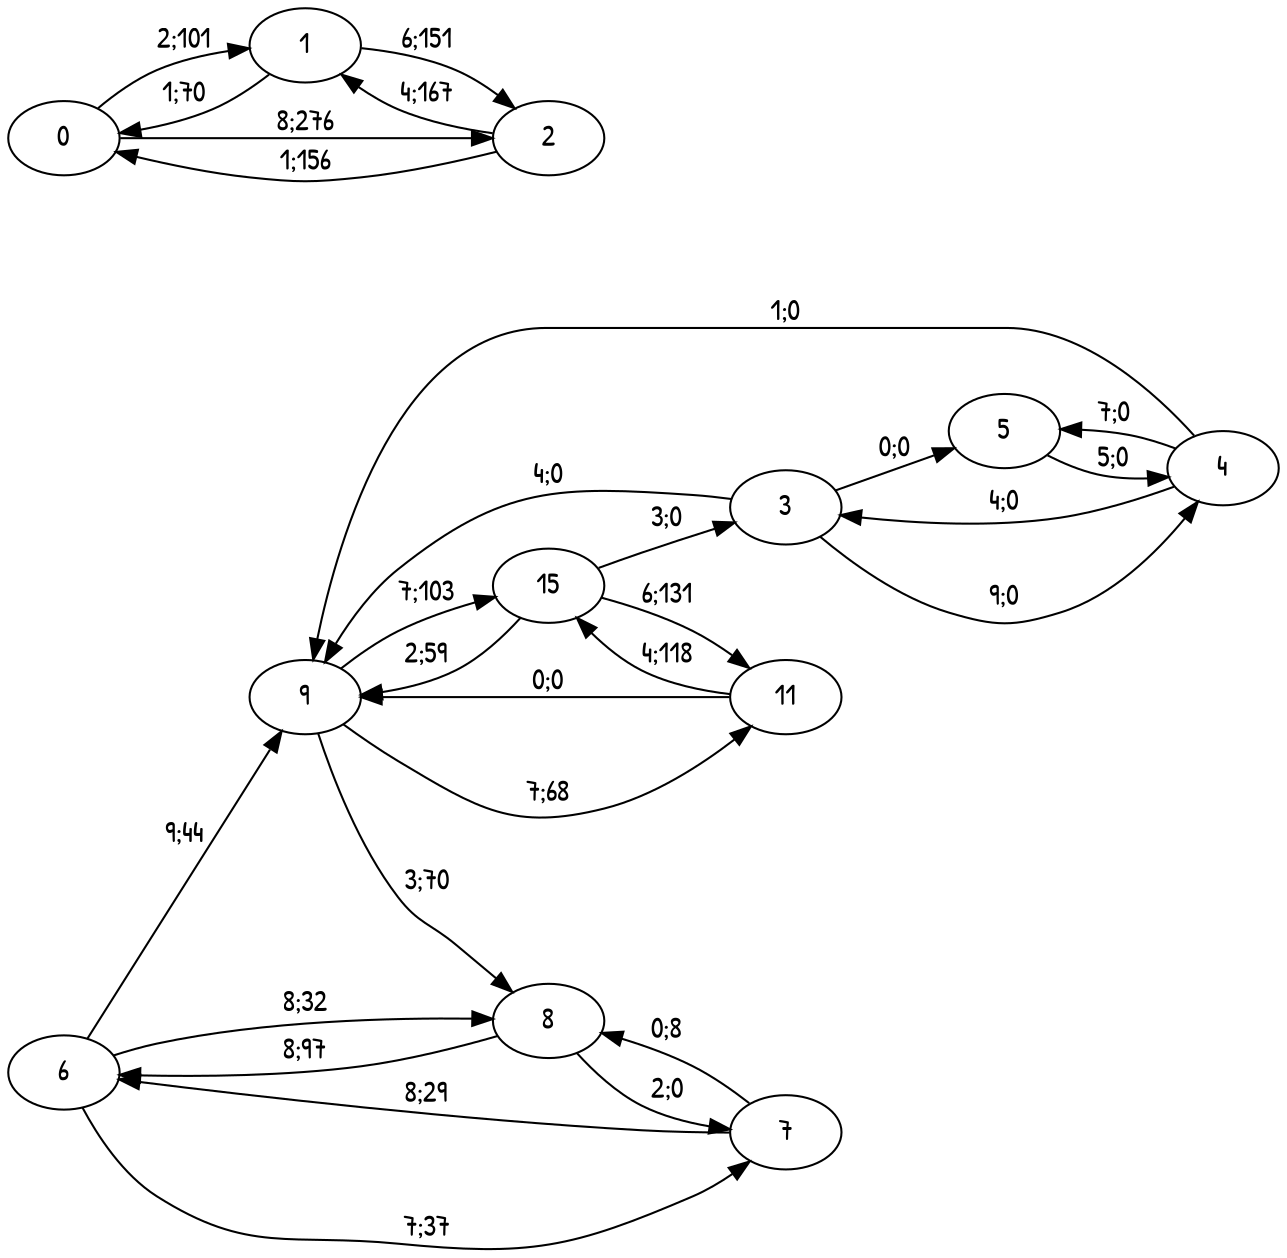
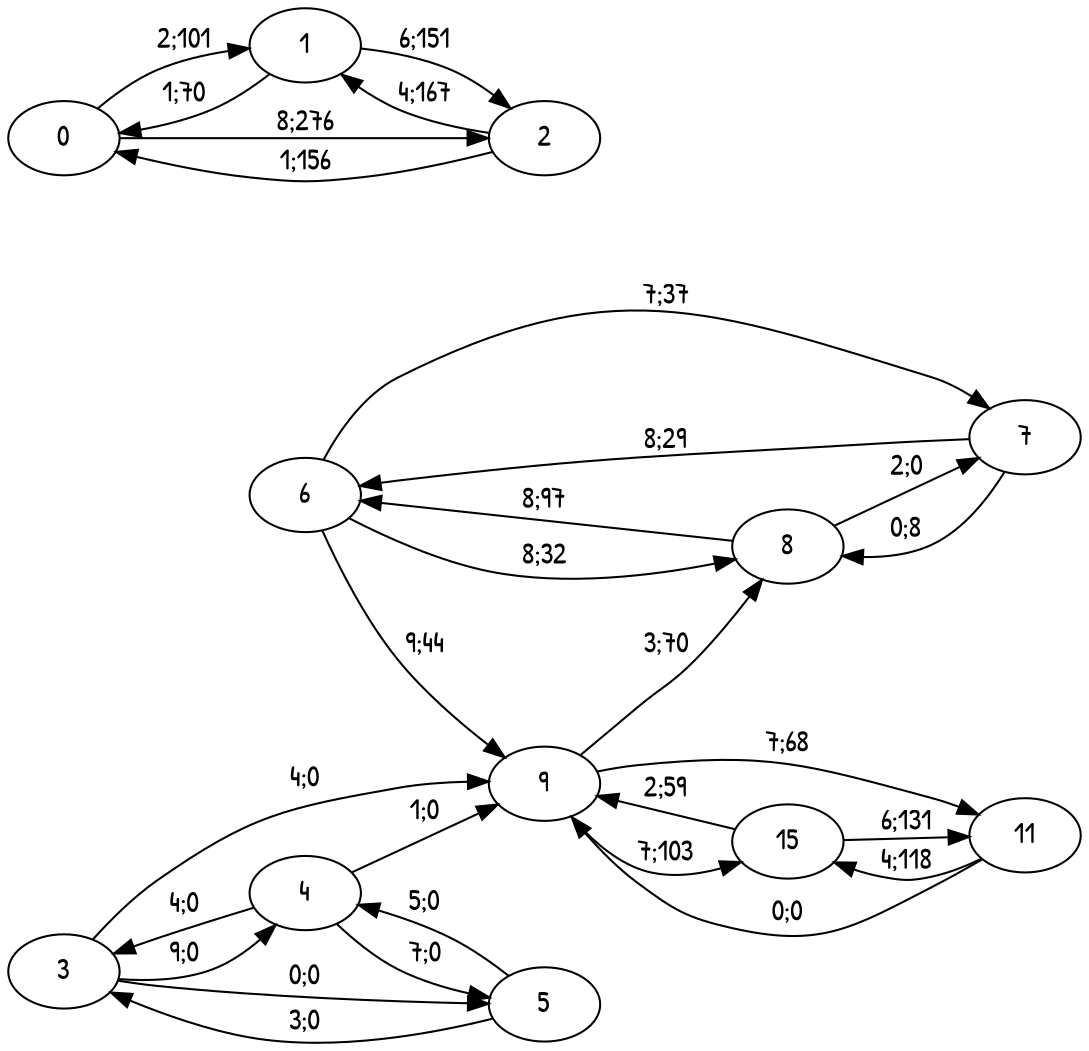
edge "15" -> "3": now "5" -> "3"
